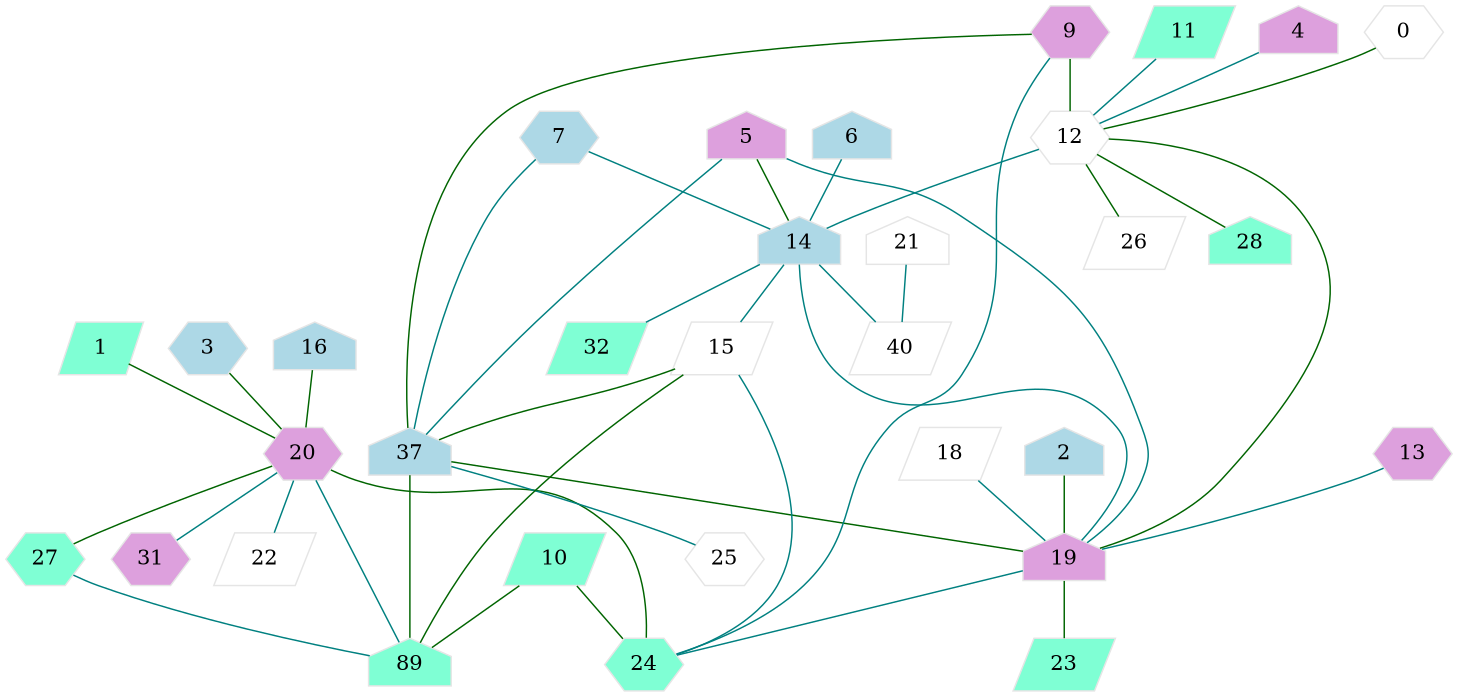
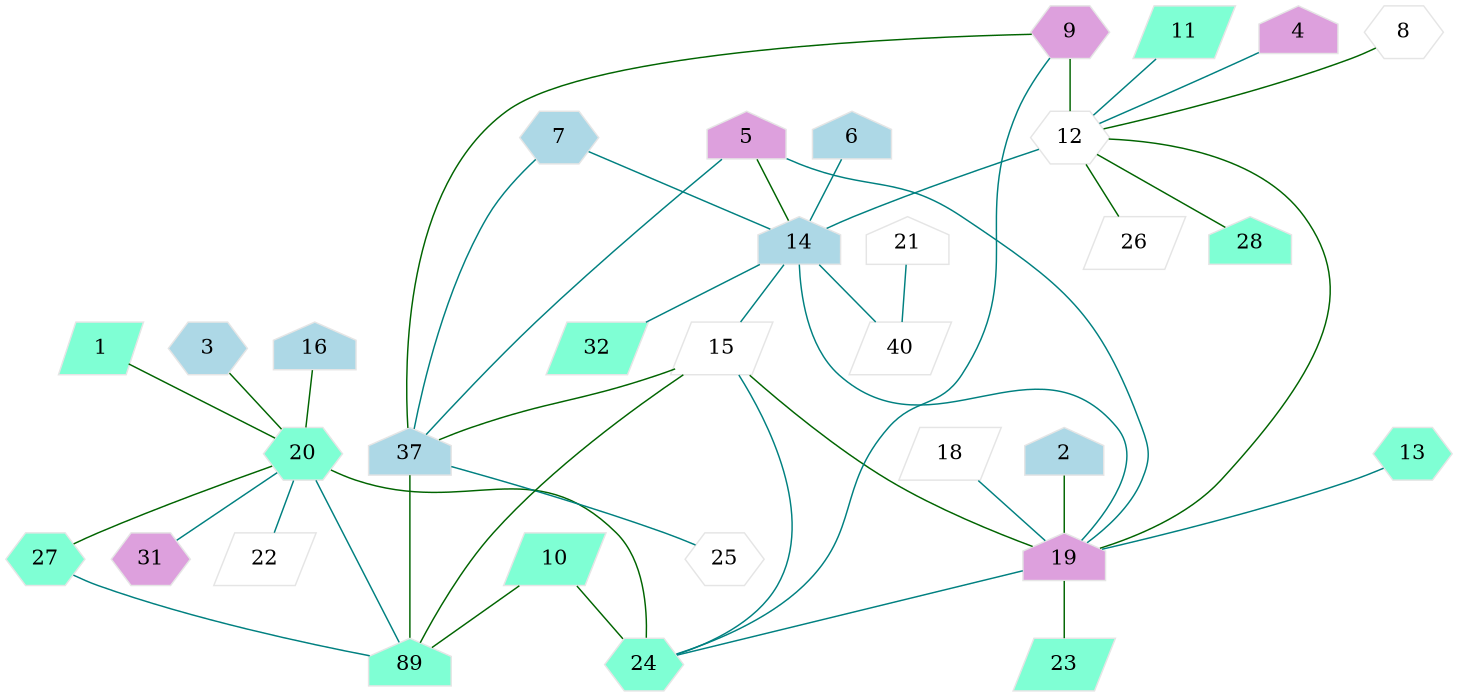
node "0": label "0" -> "8"
node "20": fillcolor plum -> aquamarine
node "13": fillcolor plum -> aquamarine
edge "37" -- "19": now "15" -- "19"
